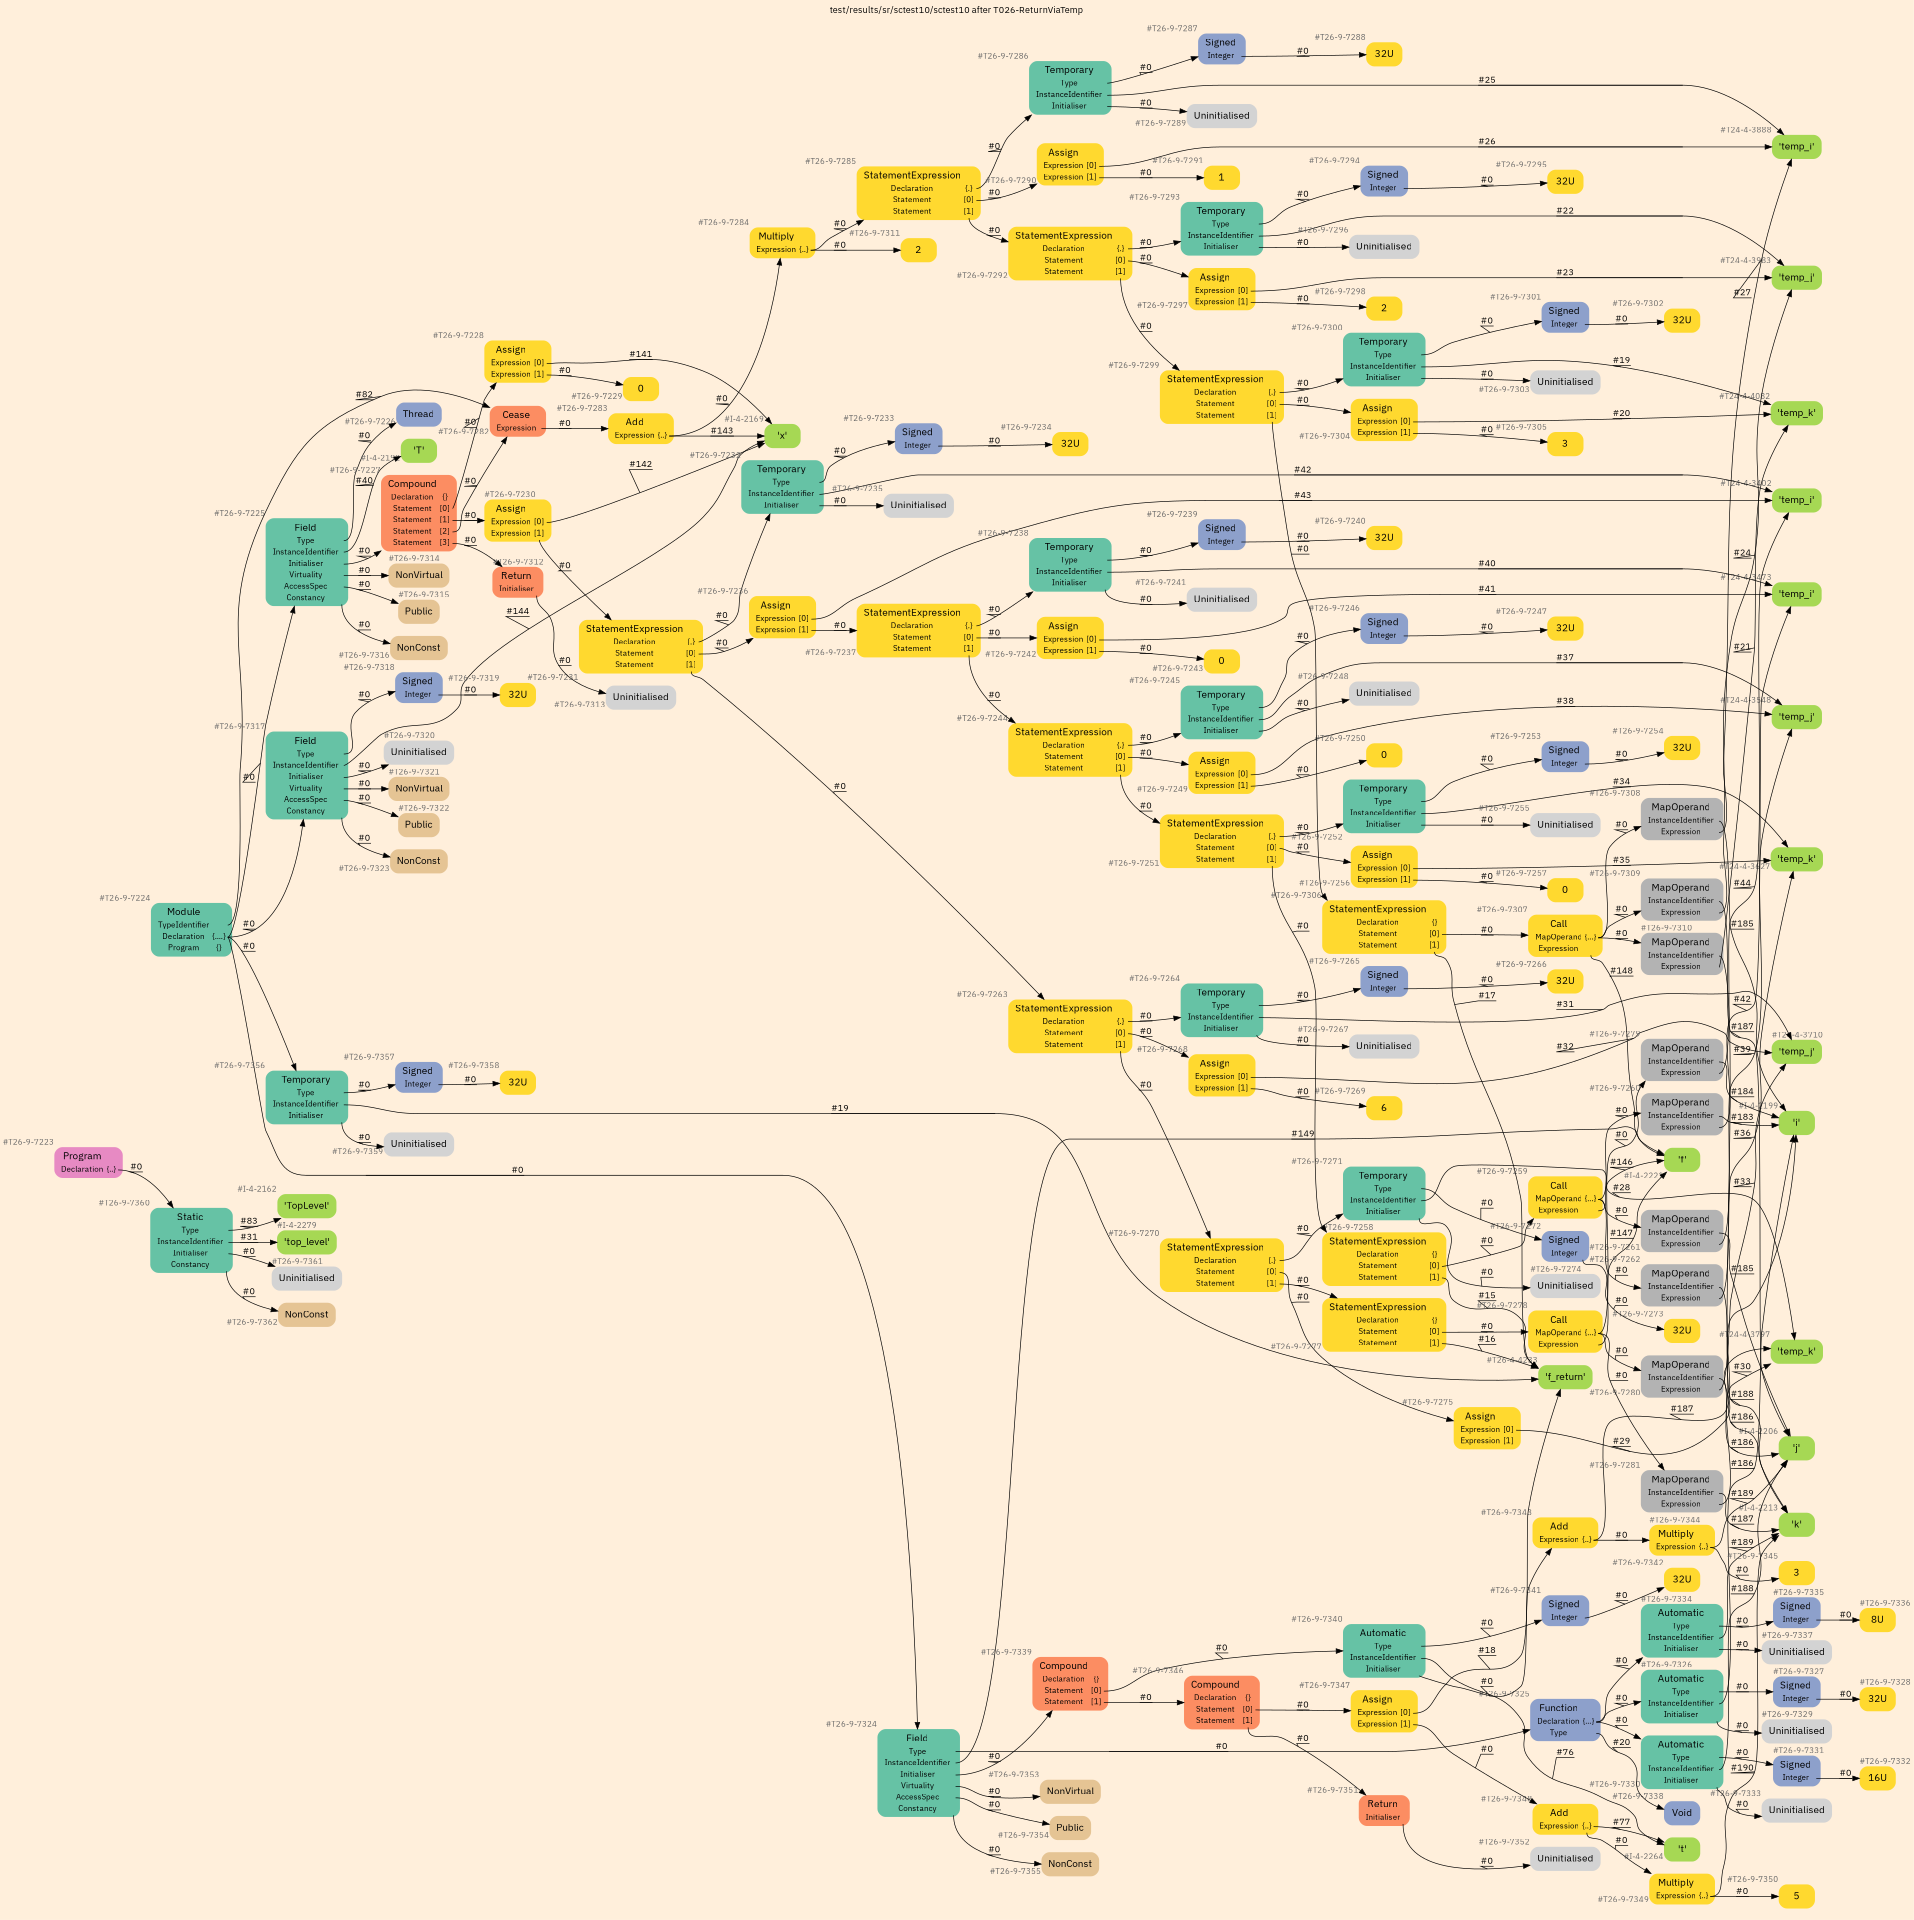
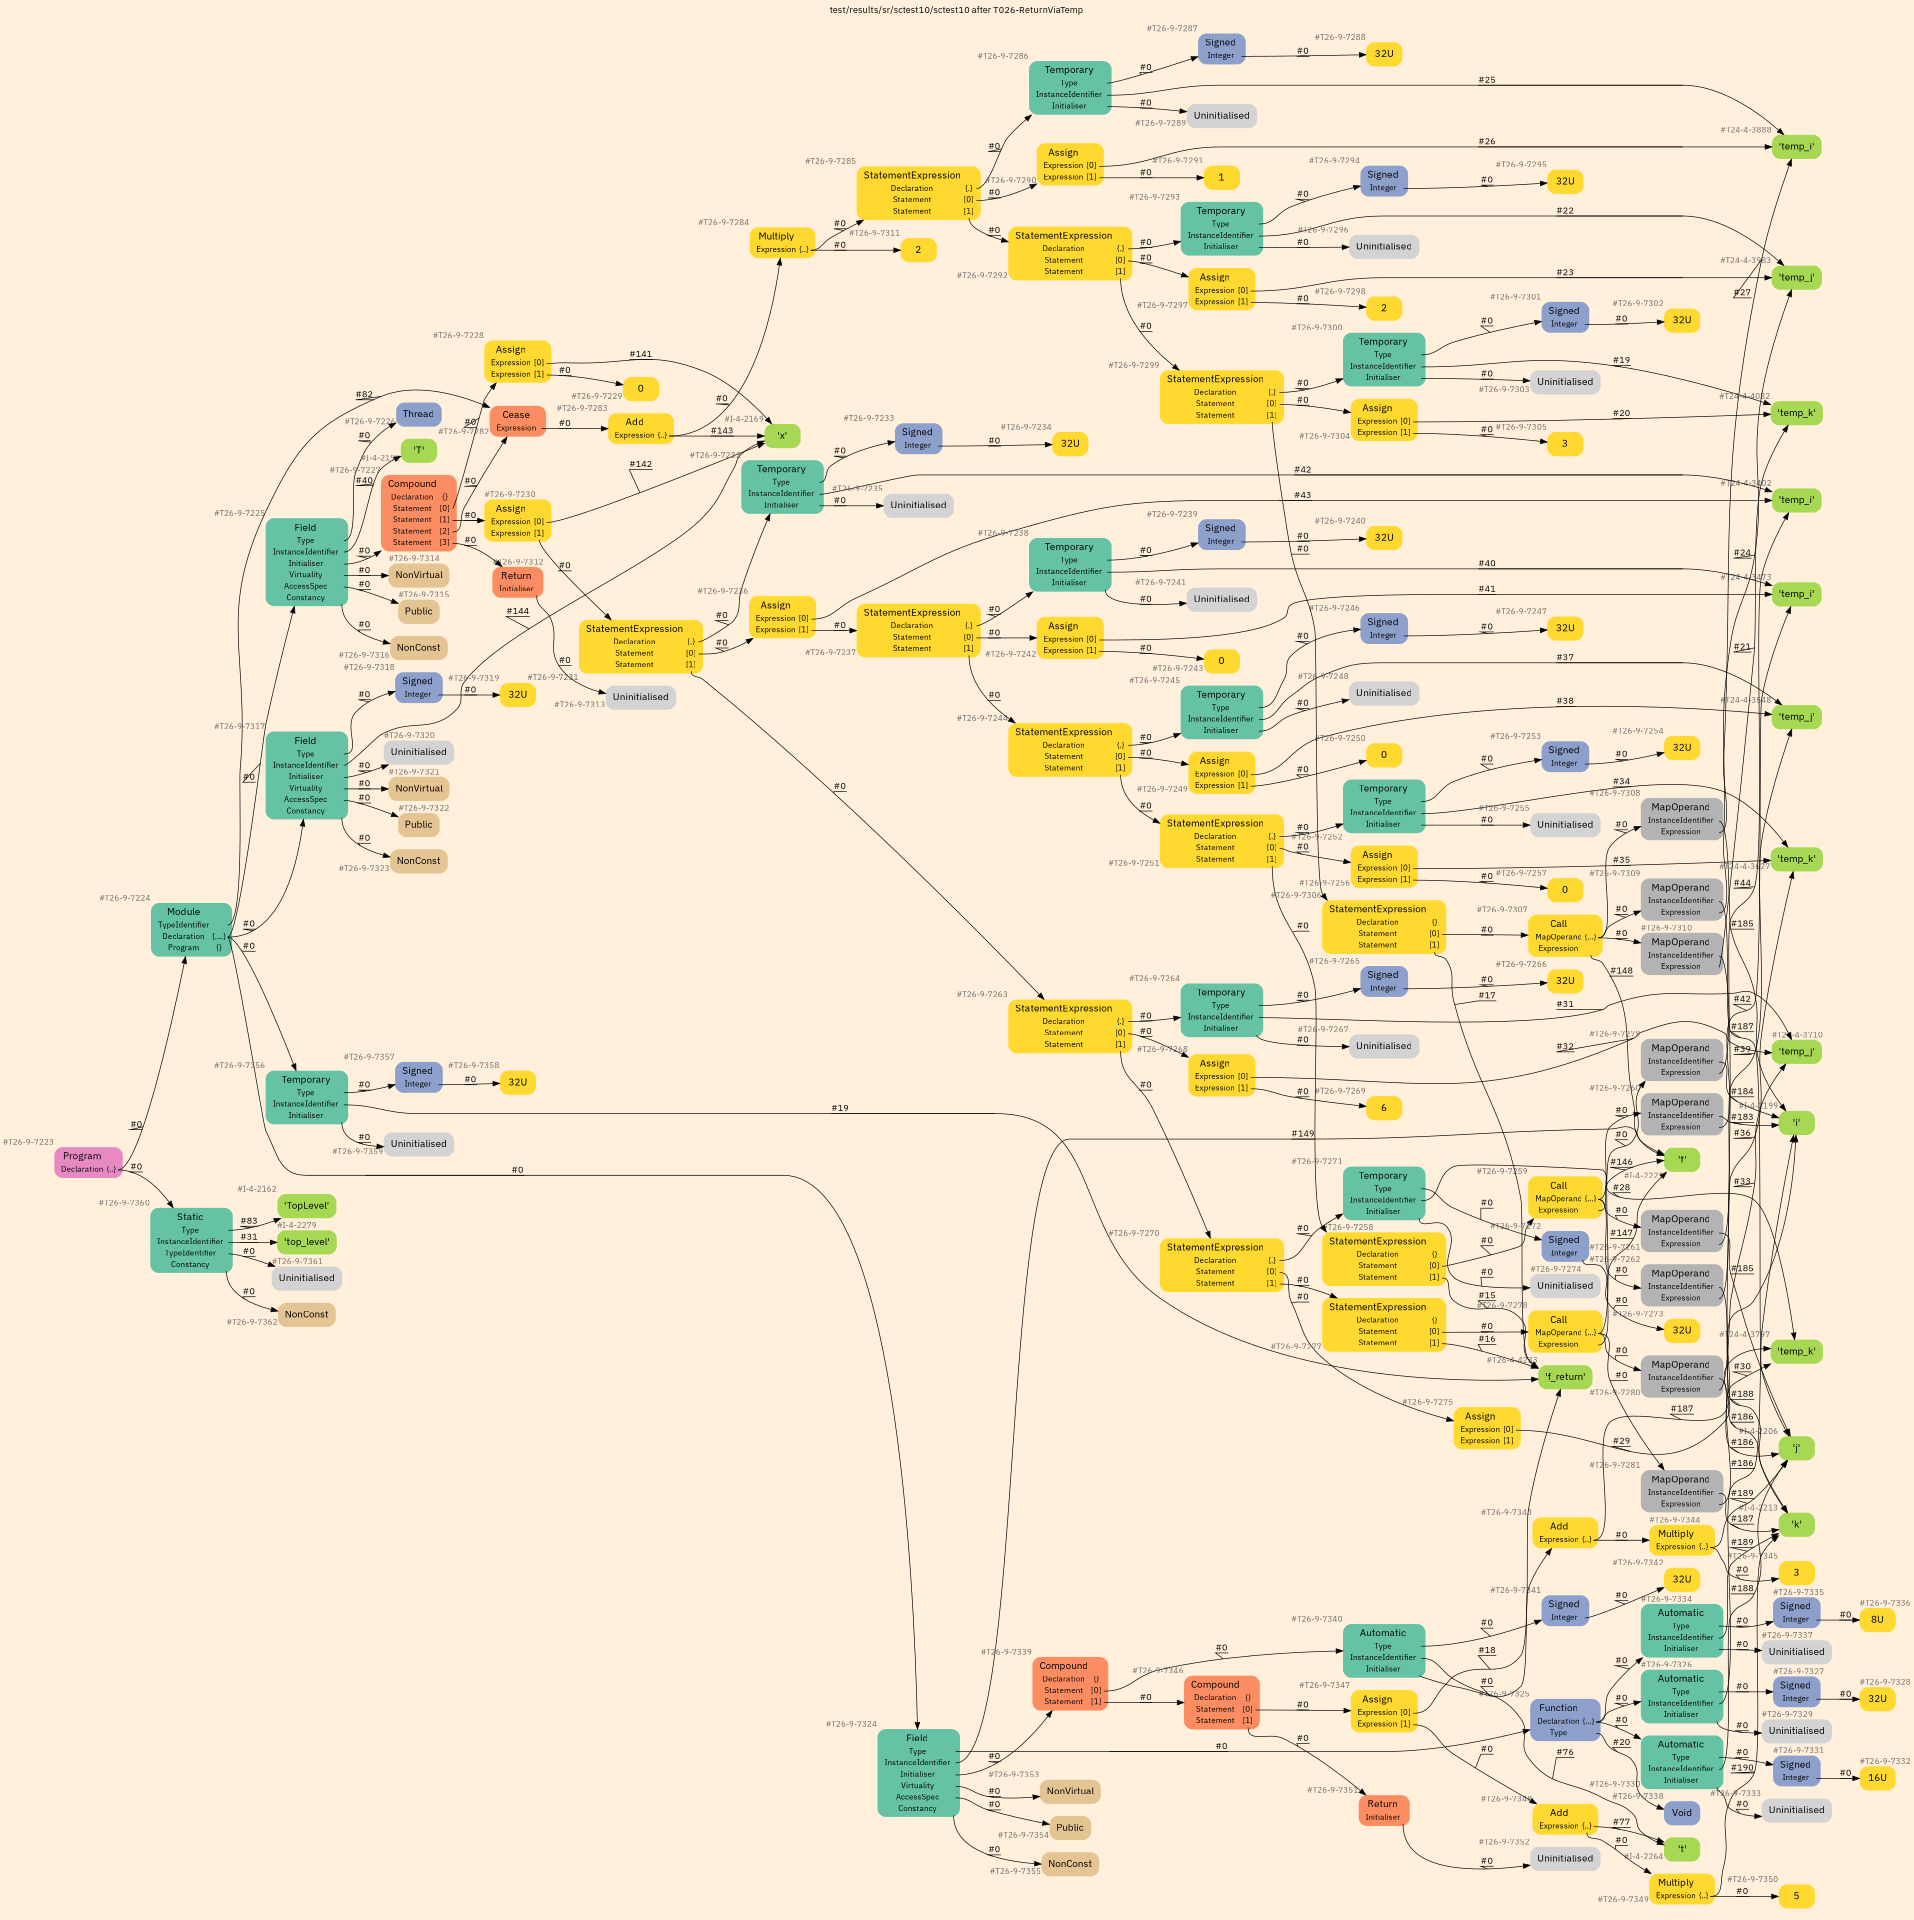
edge "Program" -> "Module": added, label "#0"
node "Static": text "Initialiser" -> "TypeIdentifier"
